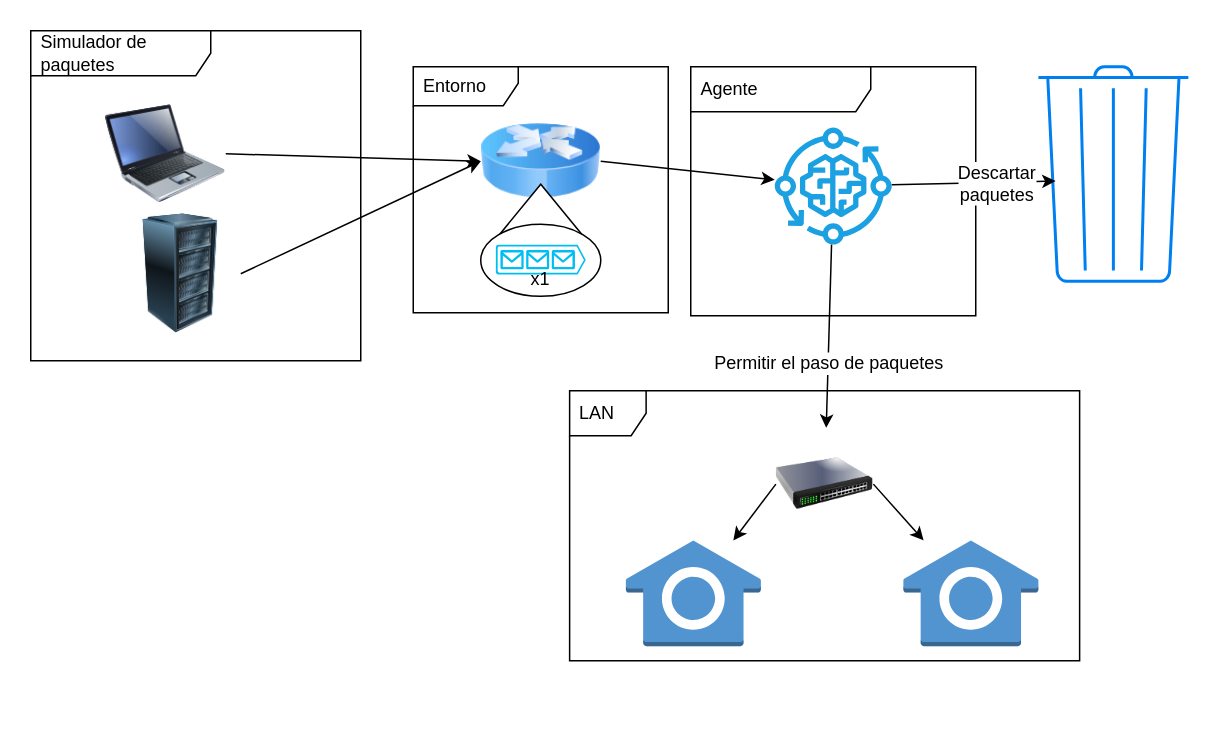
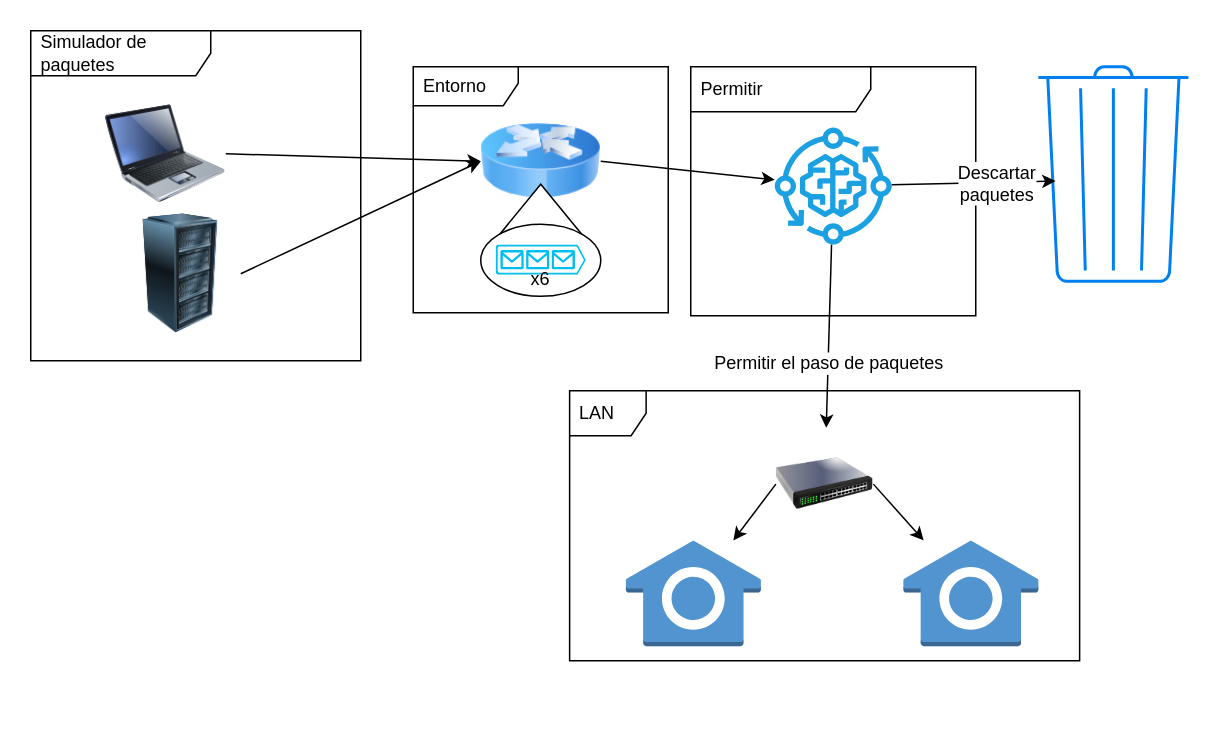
node "Agente": label "Agente" -> "Permitir"
node "x1": label "x1" -> "x6"
